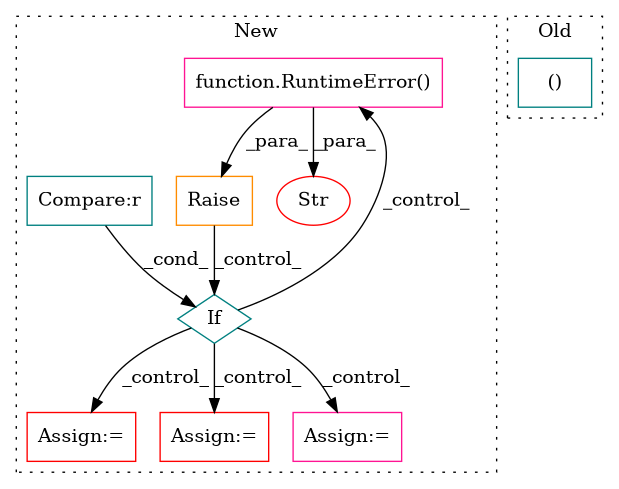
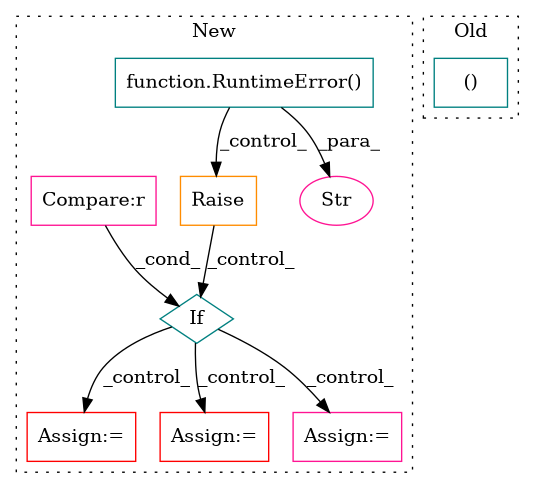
node "function.RuntimeError()": color deeppink -> teal
edge "function.RuntimeError()" -> "Raise": label "_para_" -> "_control_"
node "Compare:r": color teal -> deeppink
node "Str": color red -> deeppink
edge "If" -> "function.RuntimeError()": removed, label "_control_"
